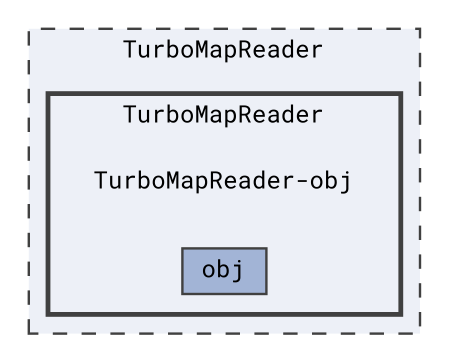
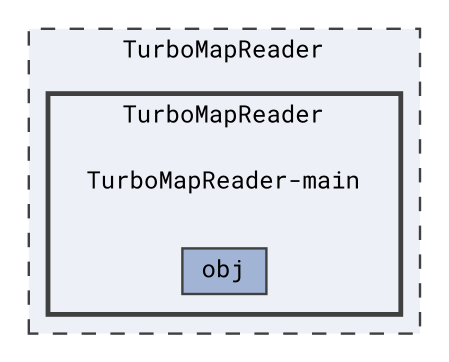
node "TurboMapReader-obj": label "TurboMapReader-obj" -> "TurboMapReader-main"
